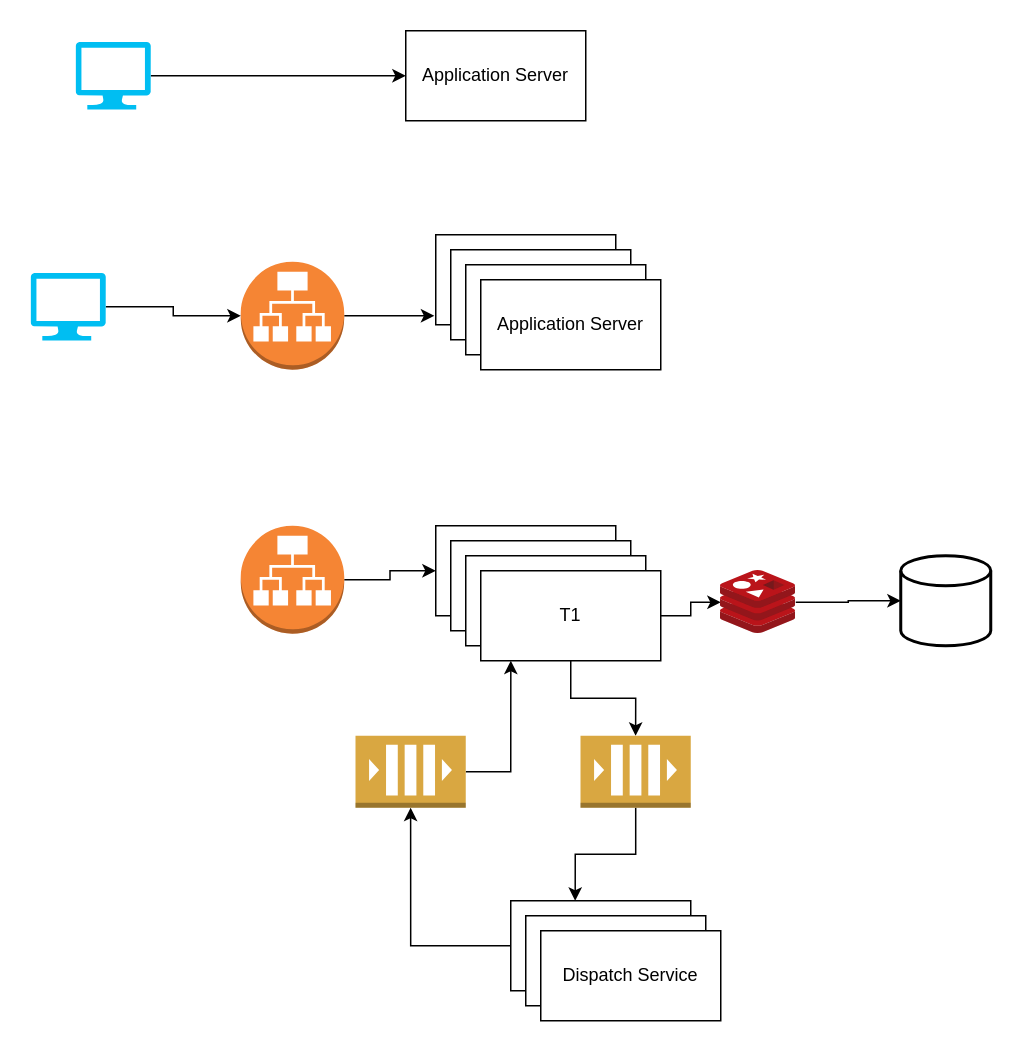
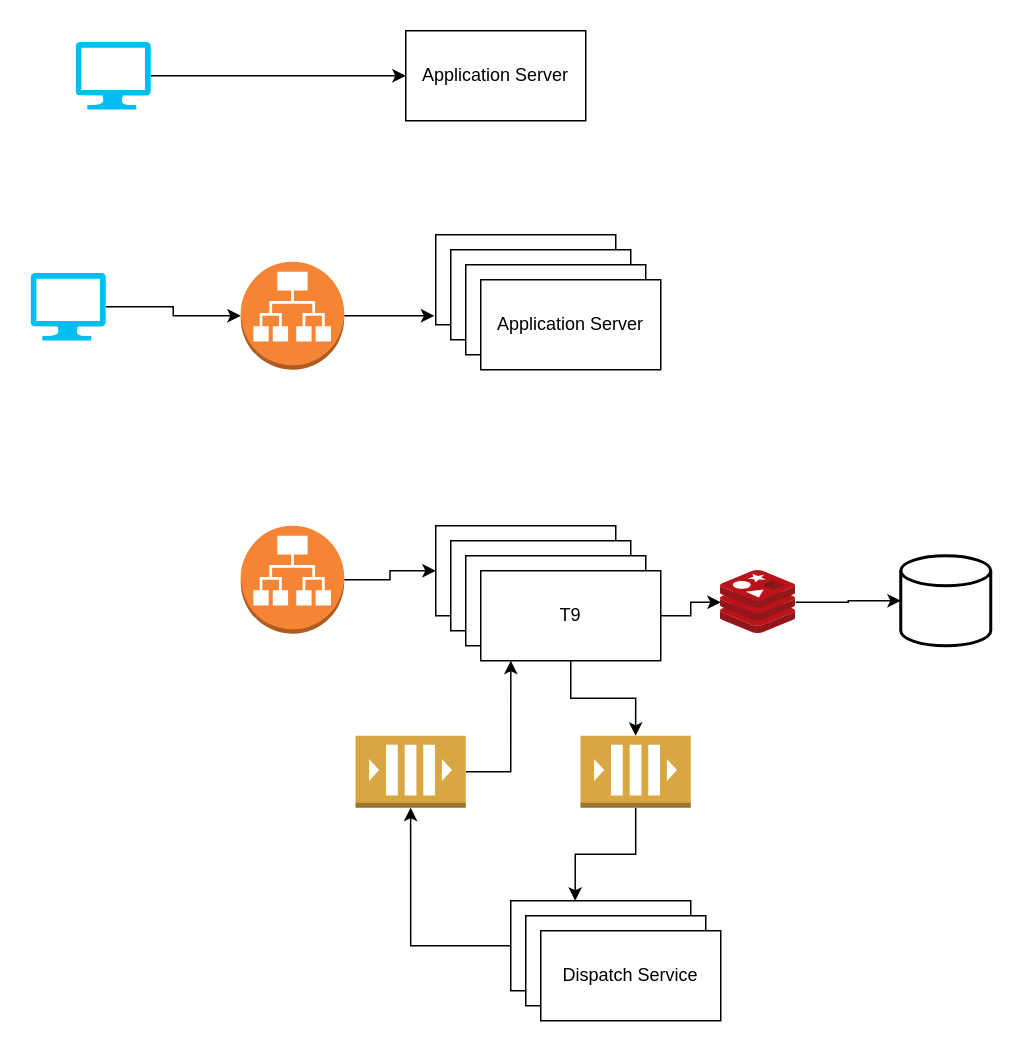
node "T1": label "T1" -> "T9"
